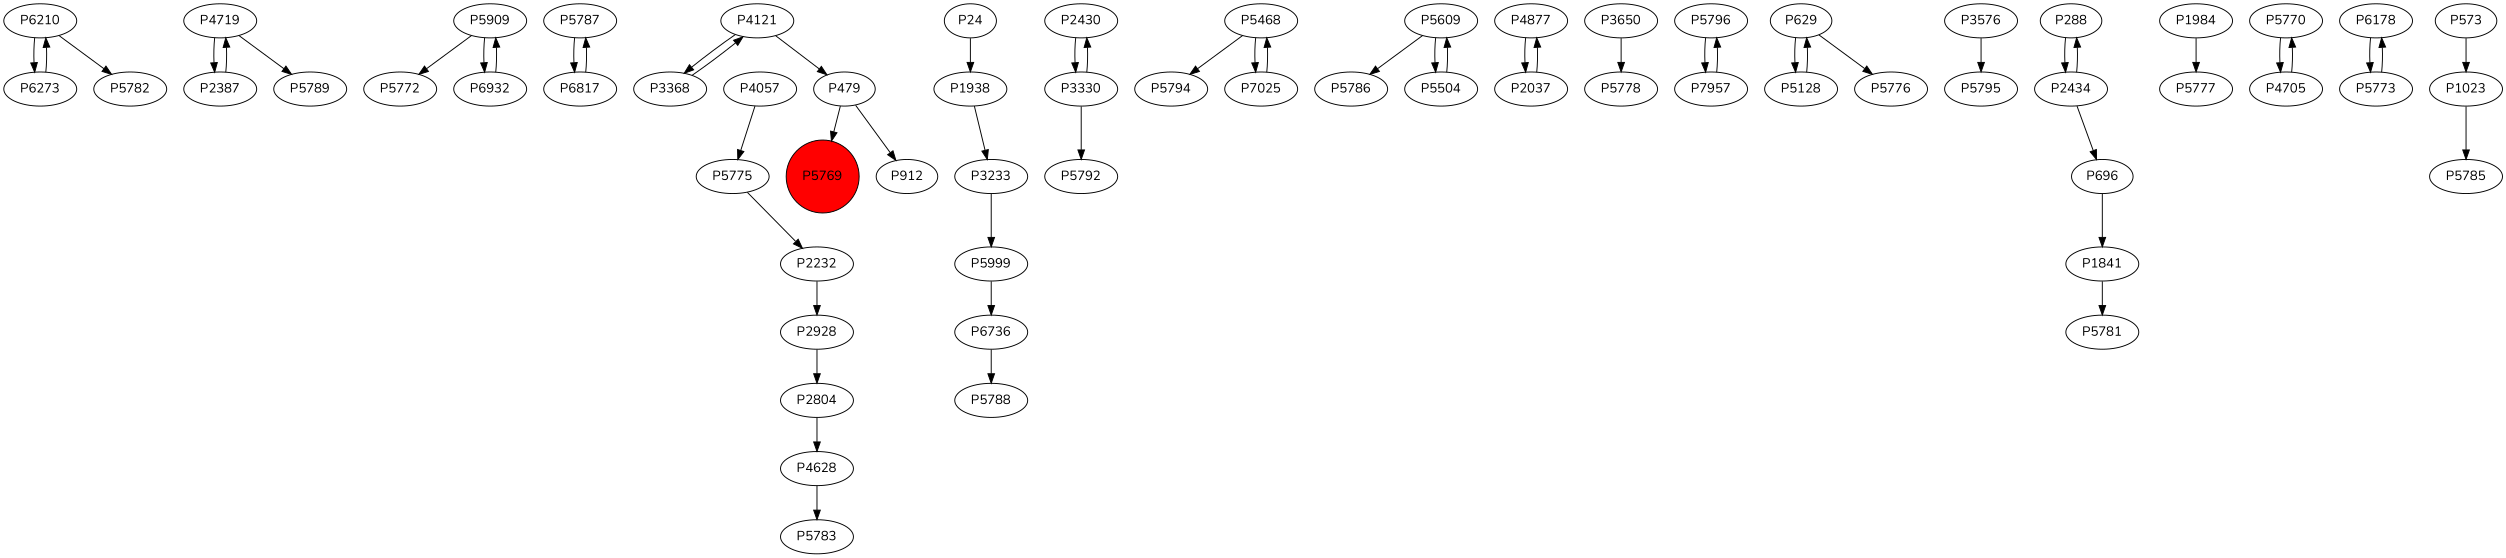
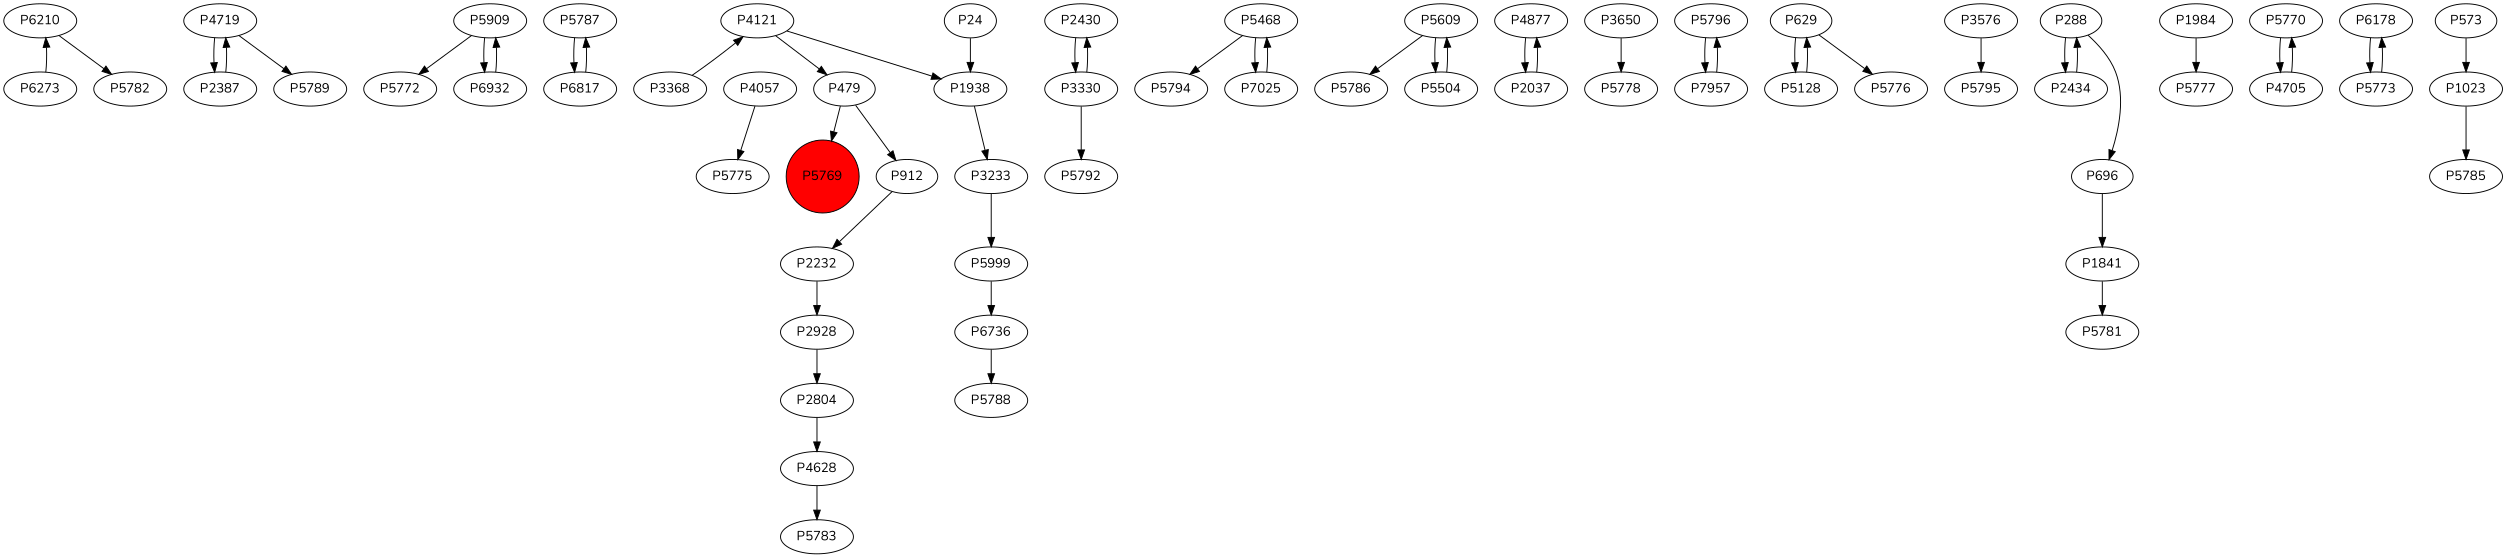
edge "P6210" -> "P6273": removed
edge "P4121" -> "P3368": now "P4121" -> "P1938"
edge "P2434" -> "P696": now "P288" -> "P696"
edge "P5775" -> "P2232": now "P912" -> "P2232"
